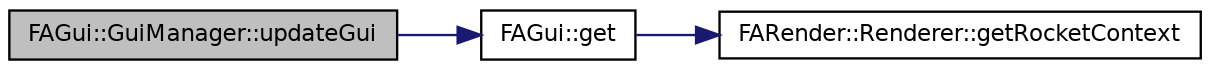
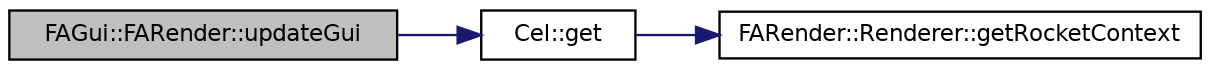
node "FAGui::GuiManager::updateGui": label "FAGui::GuiManager::updateGui" -> "FAGui::FARender::updateGui"
node "FAGui::get": label "FAGui::get" -> "Cel::get"
